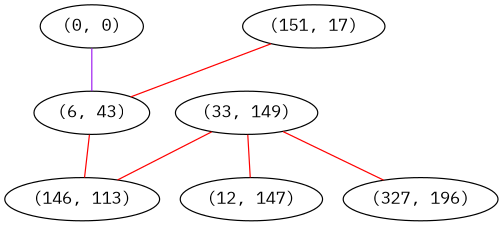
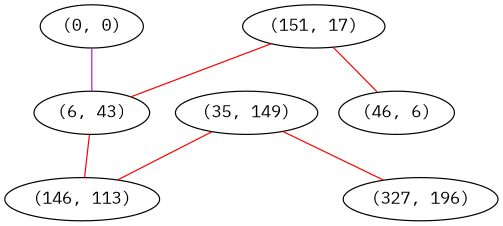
node "(33, 149)": label "(33, 149)" -> "(35, 149)"
node "(46, 6)": added
node "(12, 147)": removed
